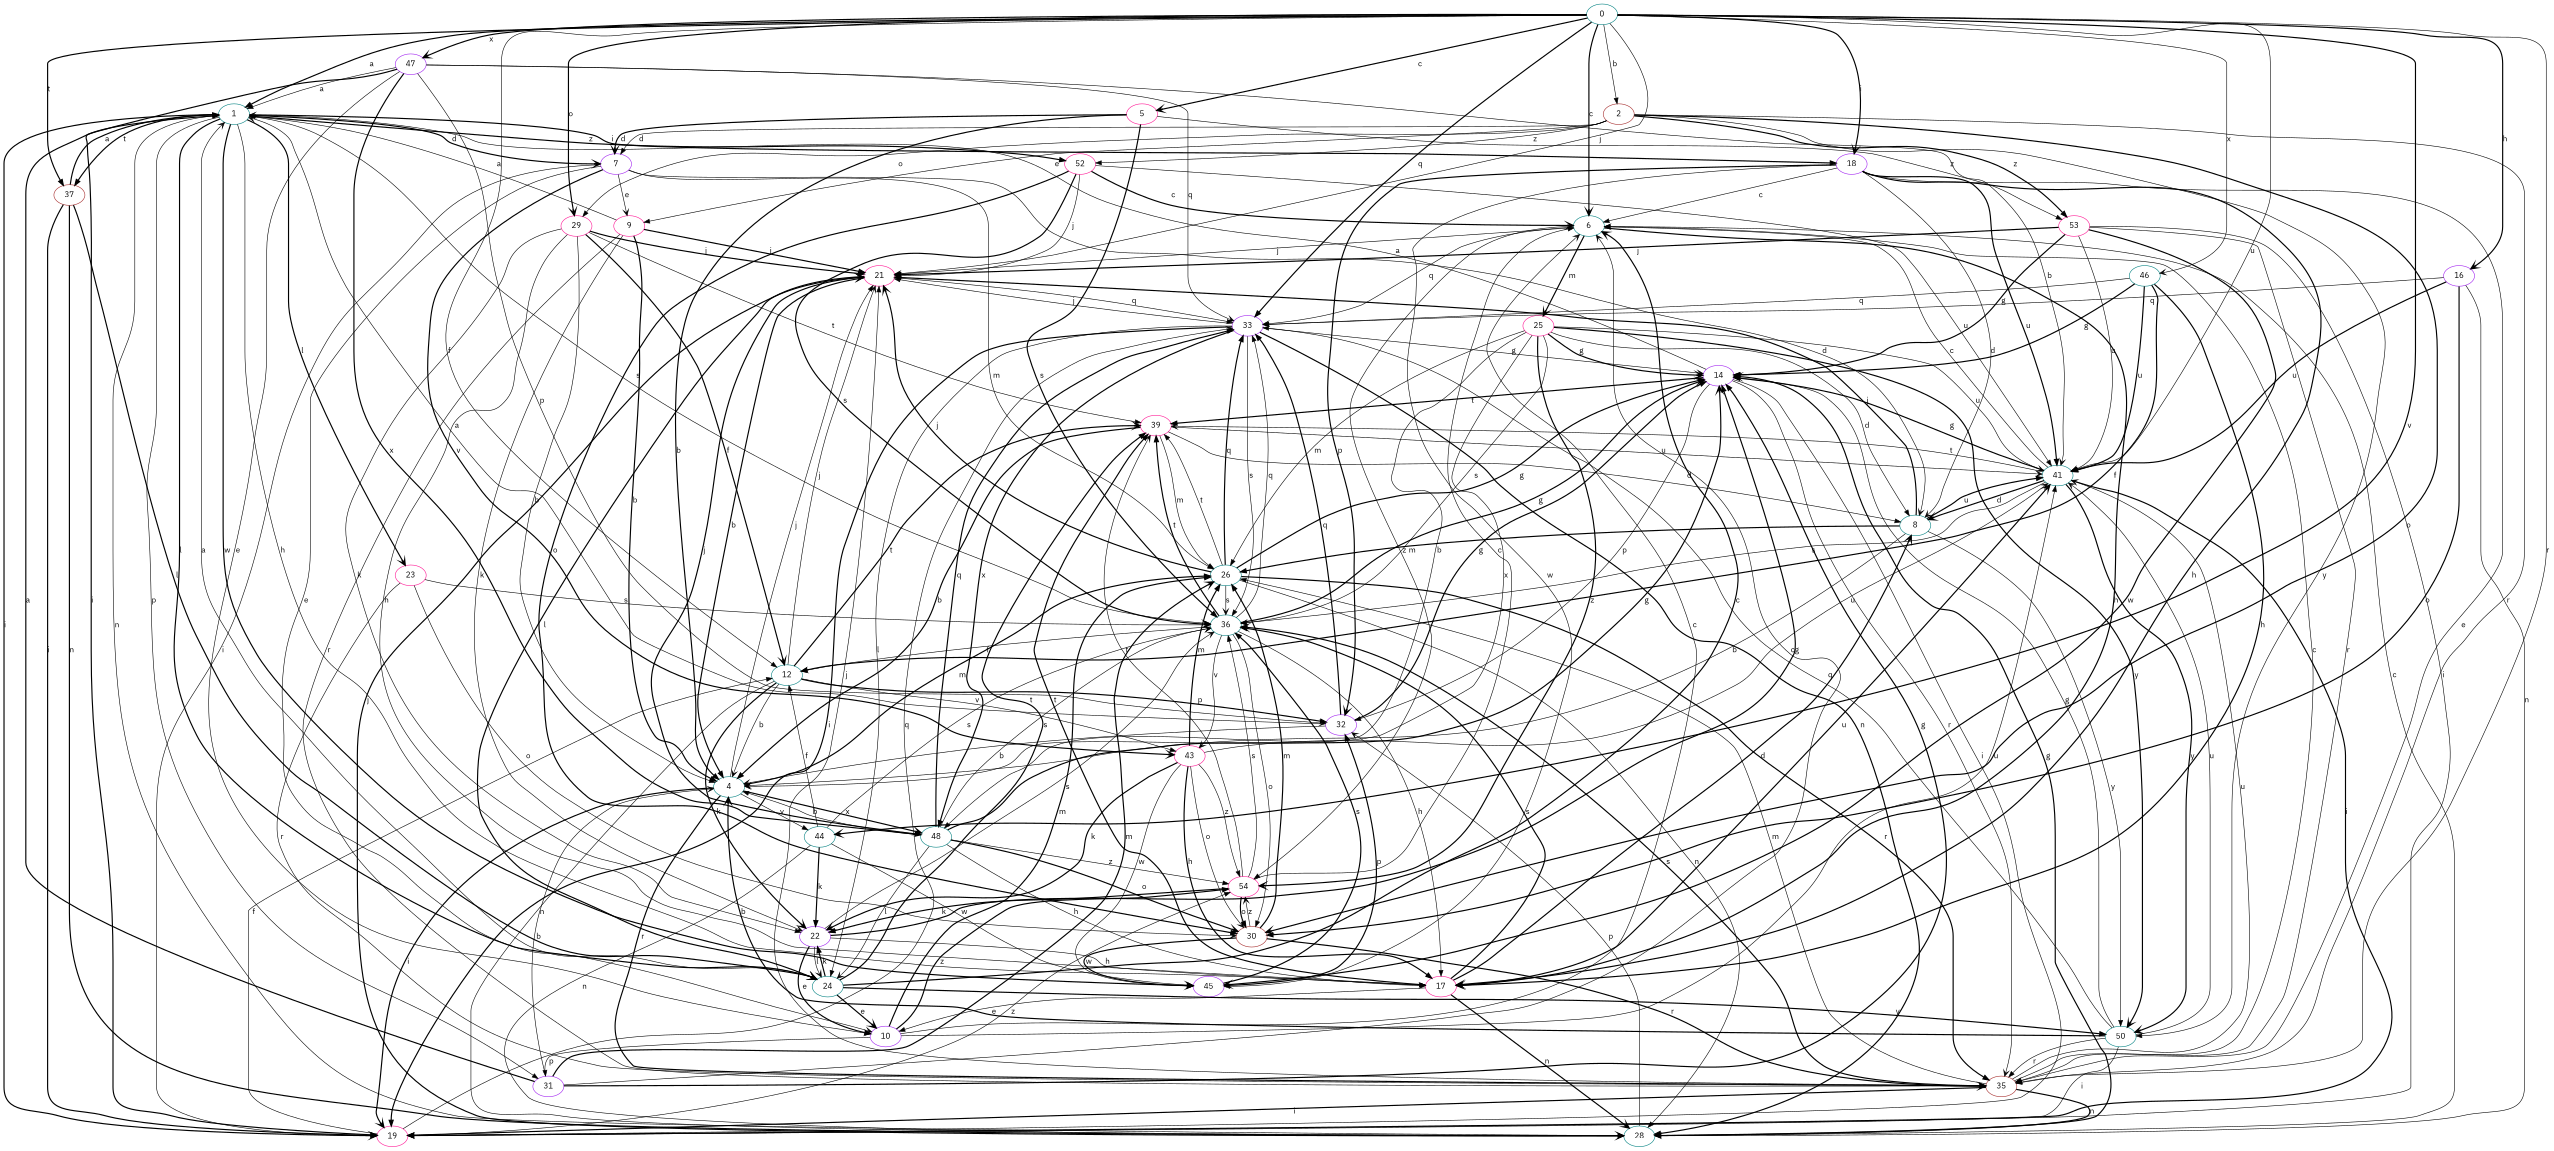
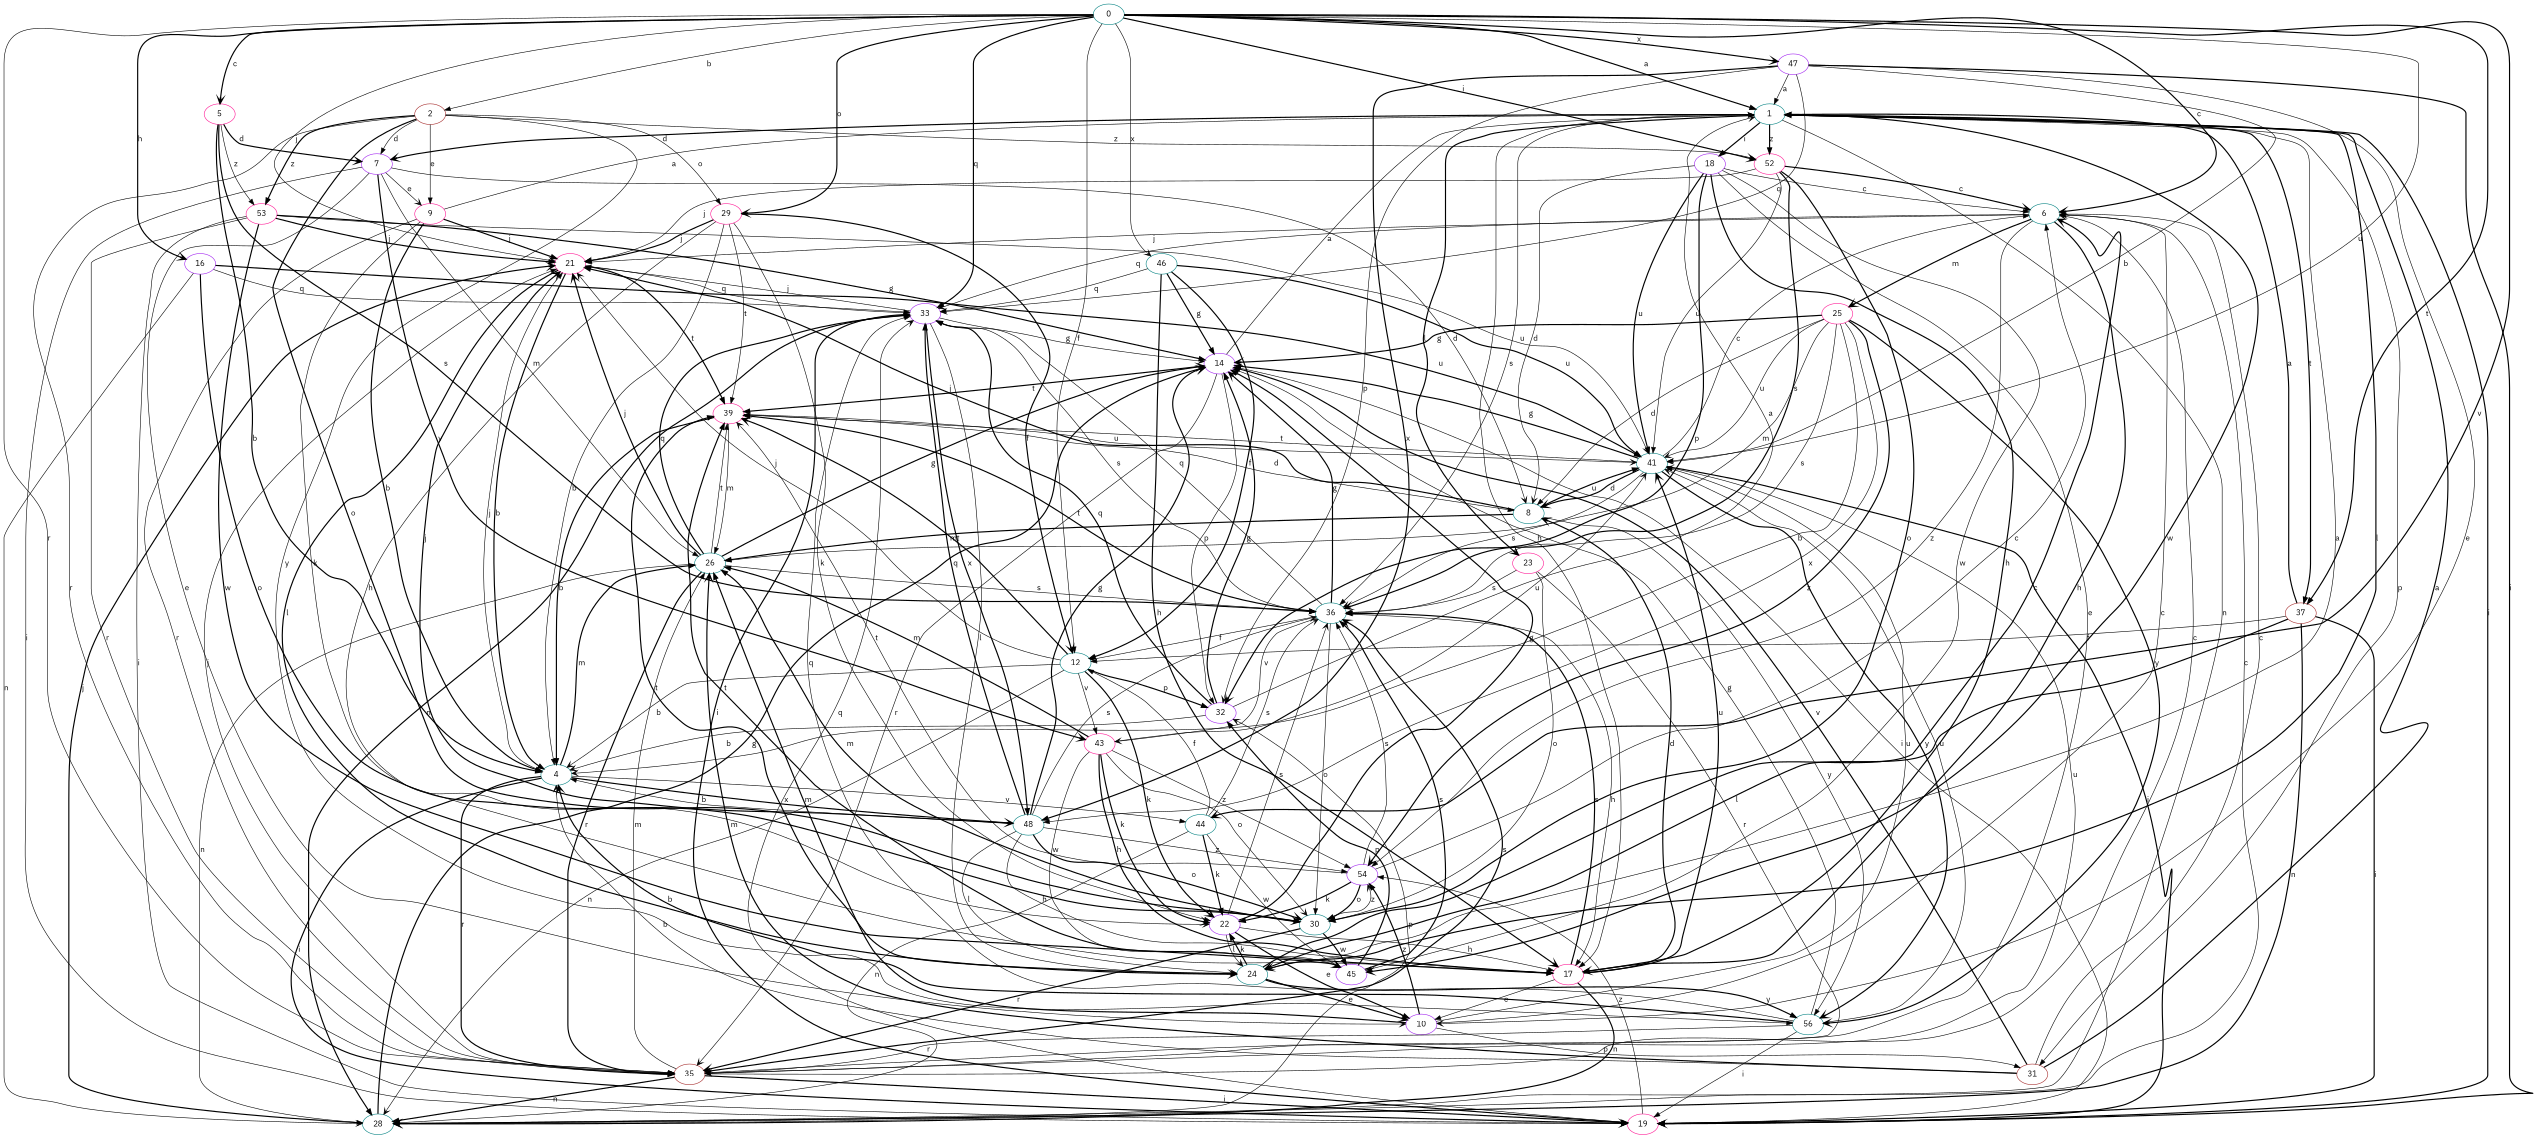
edge "0" -> "18": now "0" -> "52"
edge "21" -> "39": added, label "t"
edge "8" -> "4": removed, label "b"
edge "31" -> "14": label "g" -> "v"
edge "19" -> "12": now "37" -> "12"
node "54": color deeppink -> purple
node "30": color brown -> teal
node "50": label "50" -> "56"
node "31": color purple -> brown
